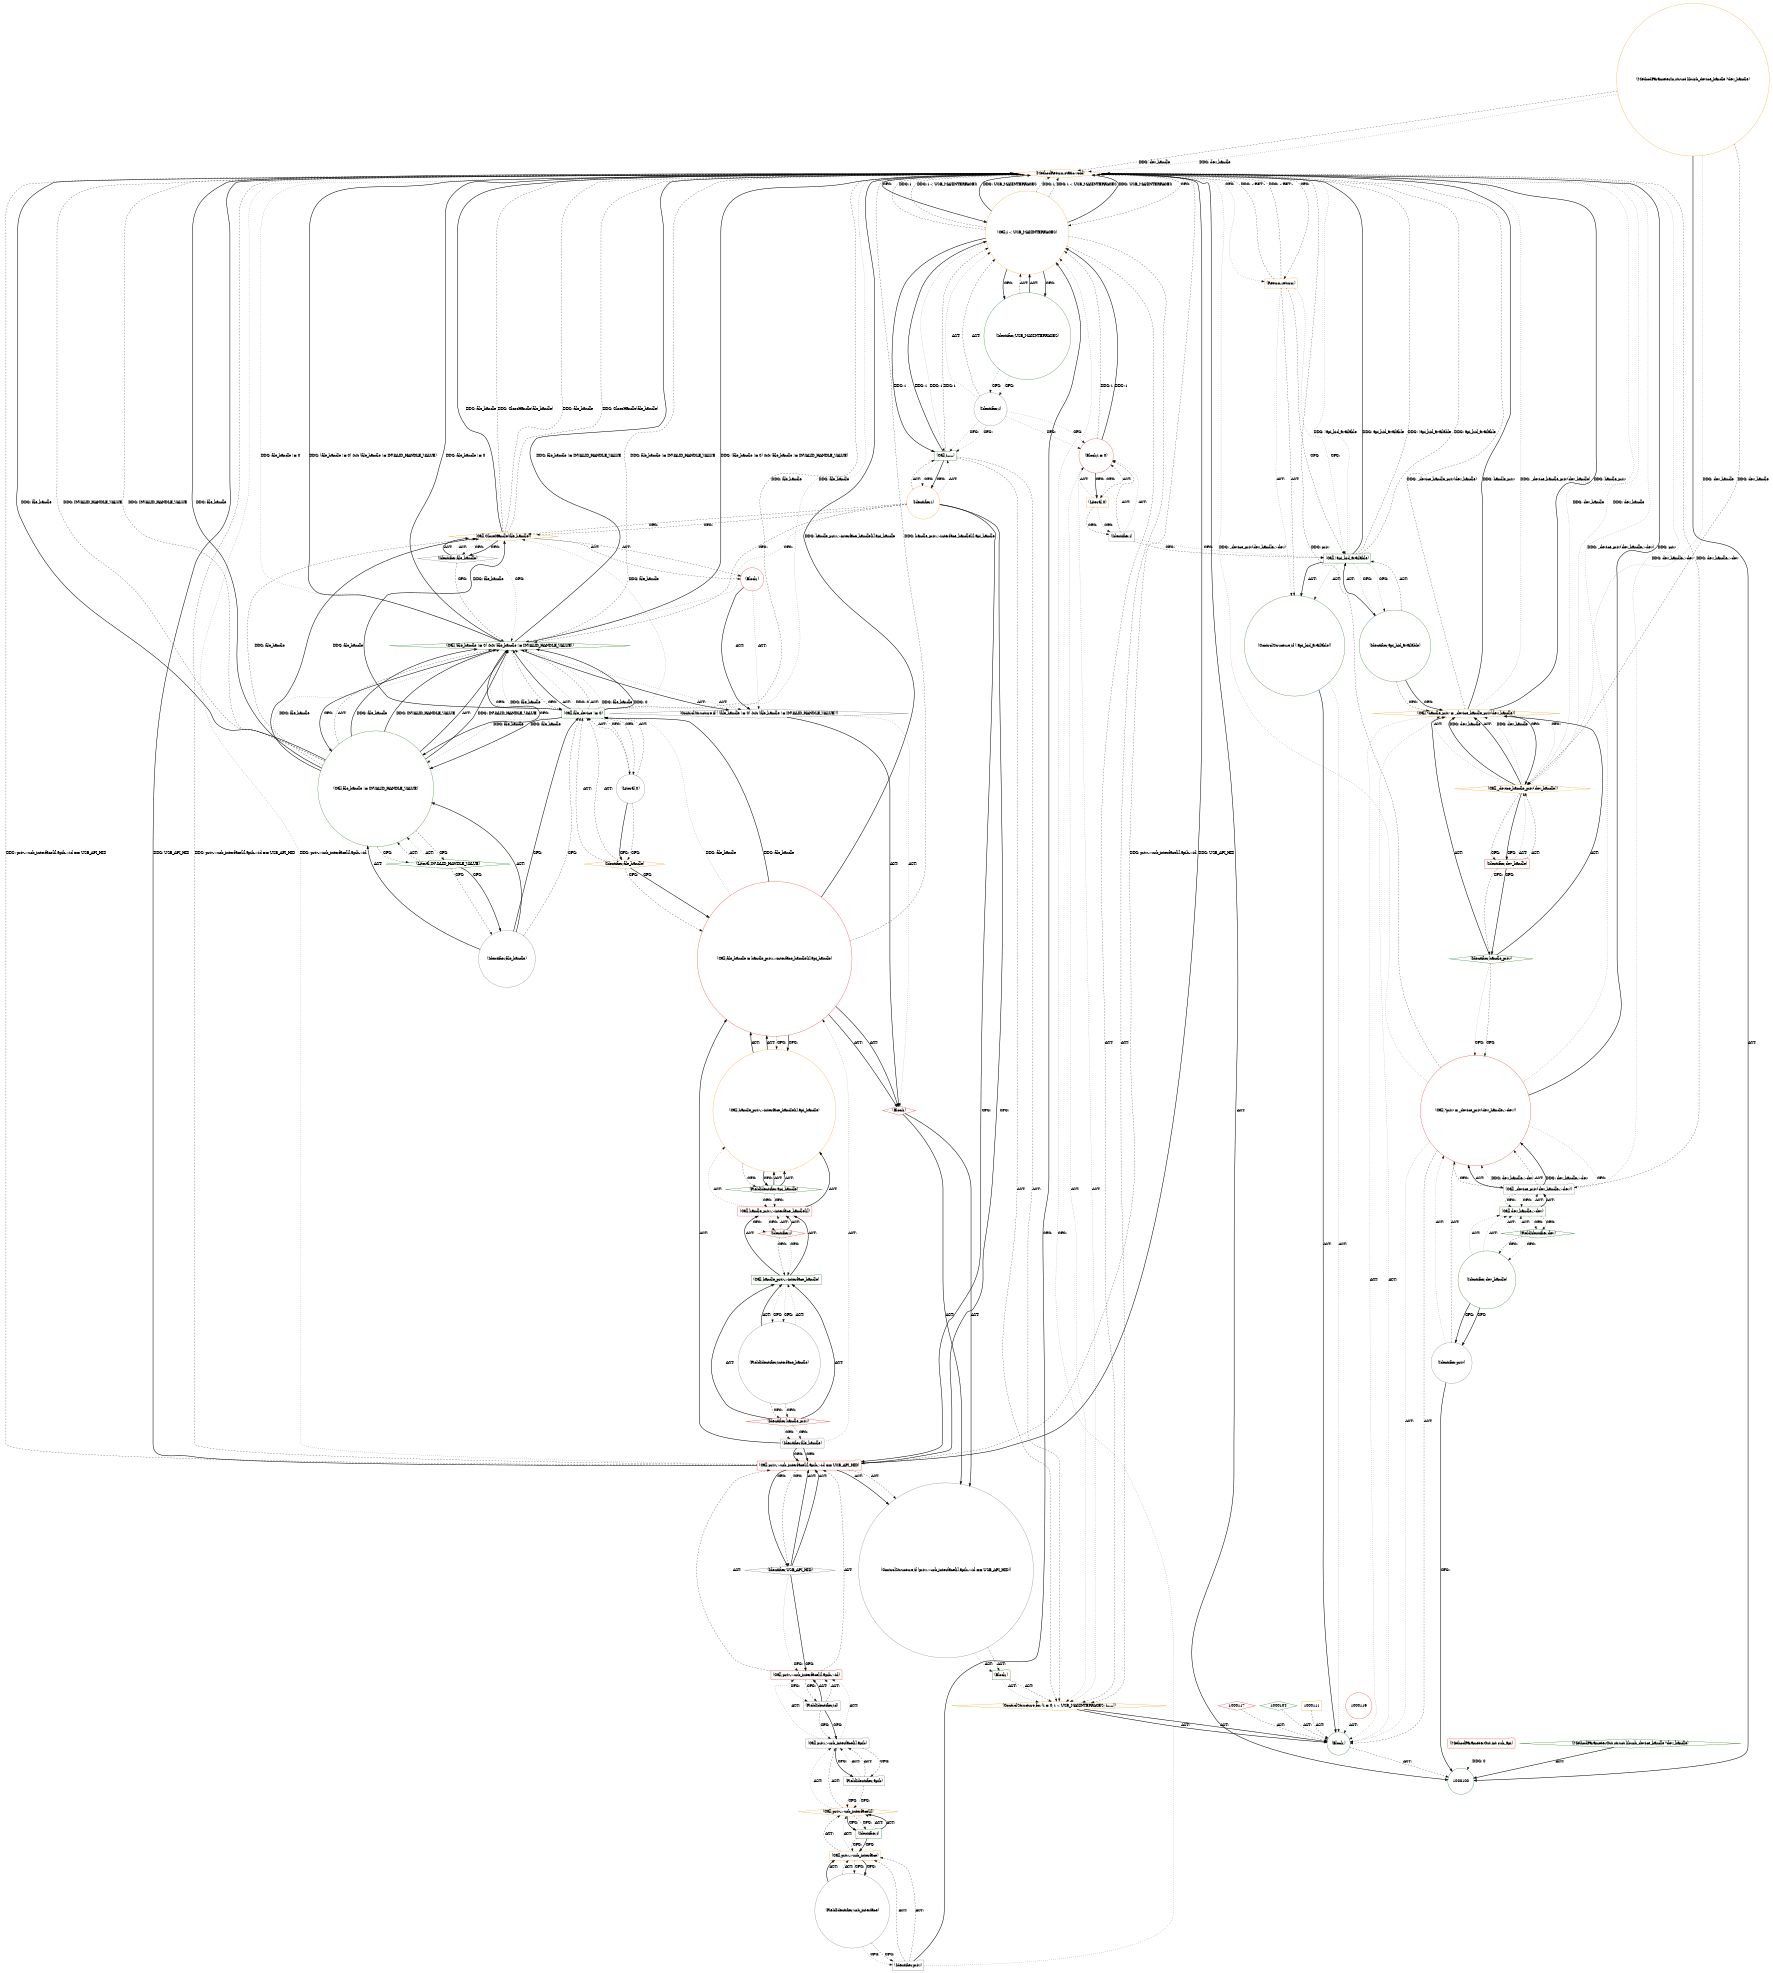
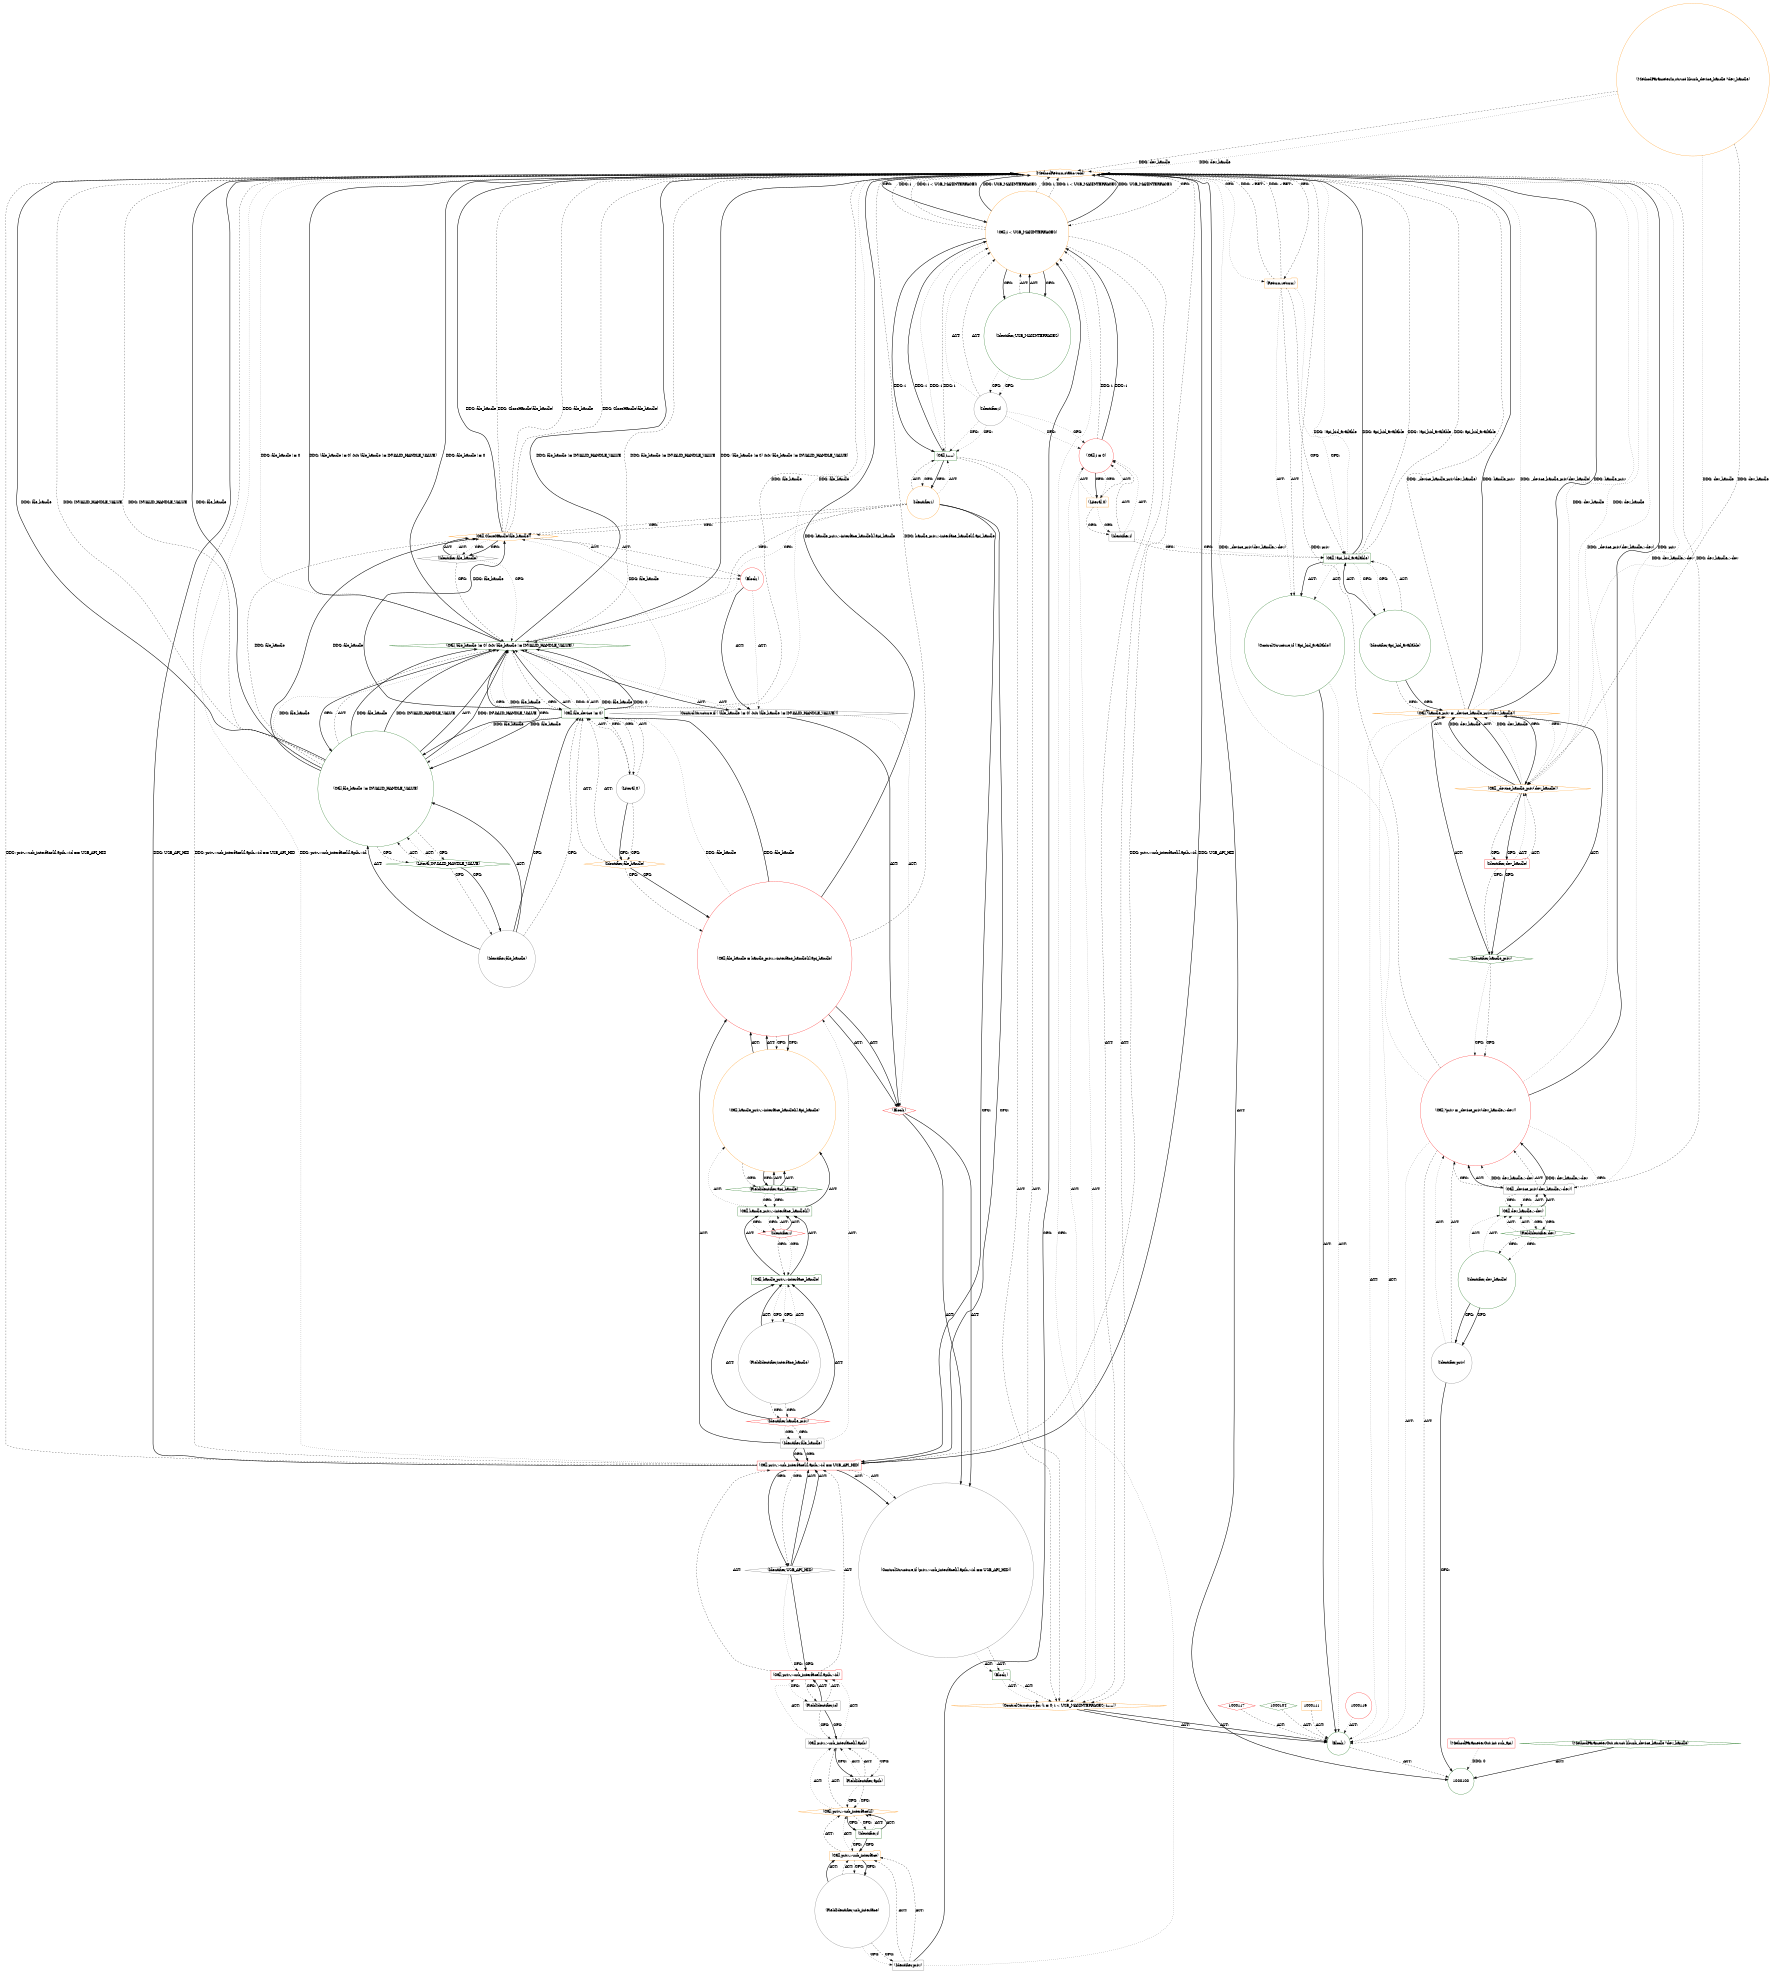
node "(Block,i = 0)": label "(Block,i = 0)" -> "(Call,i = 0)"
edge "(MethodParameterIn,struct libusb_device_handle *dev_handle)" -> "1000100": removed, label "AST:"
node "(Call,handle_priv->interface_handle[i])": color red -> darkgreen
